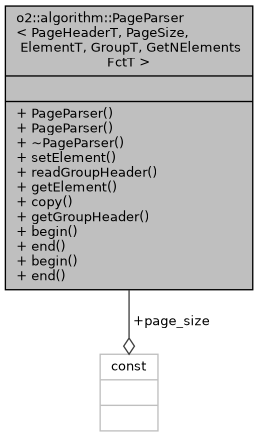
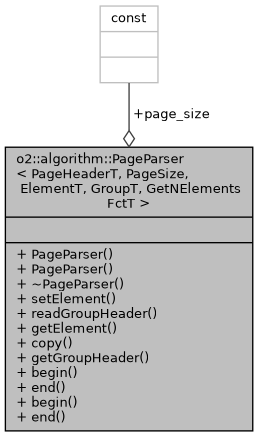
edge "o2::algorithm::PageParser" -> "const": reversed
